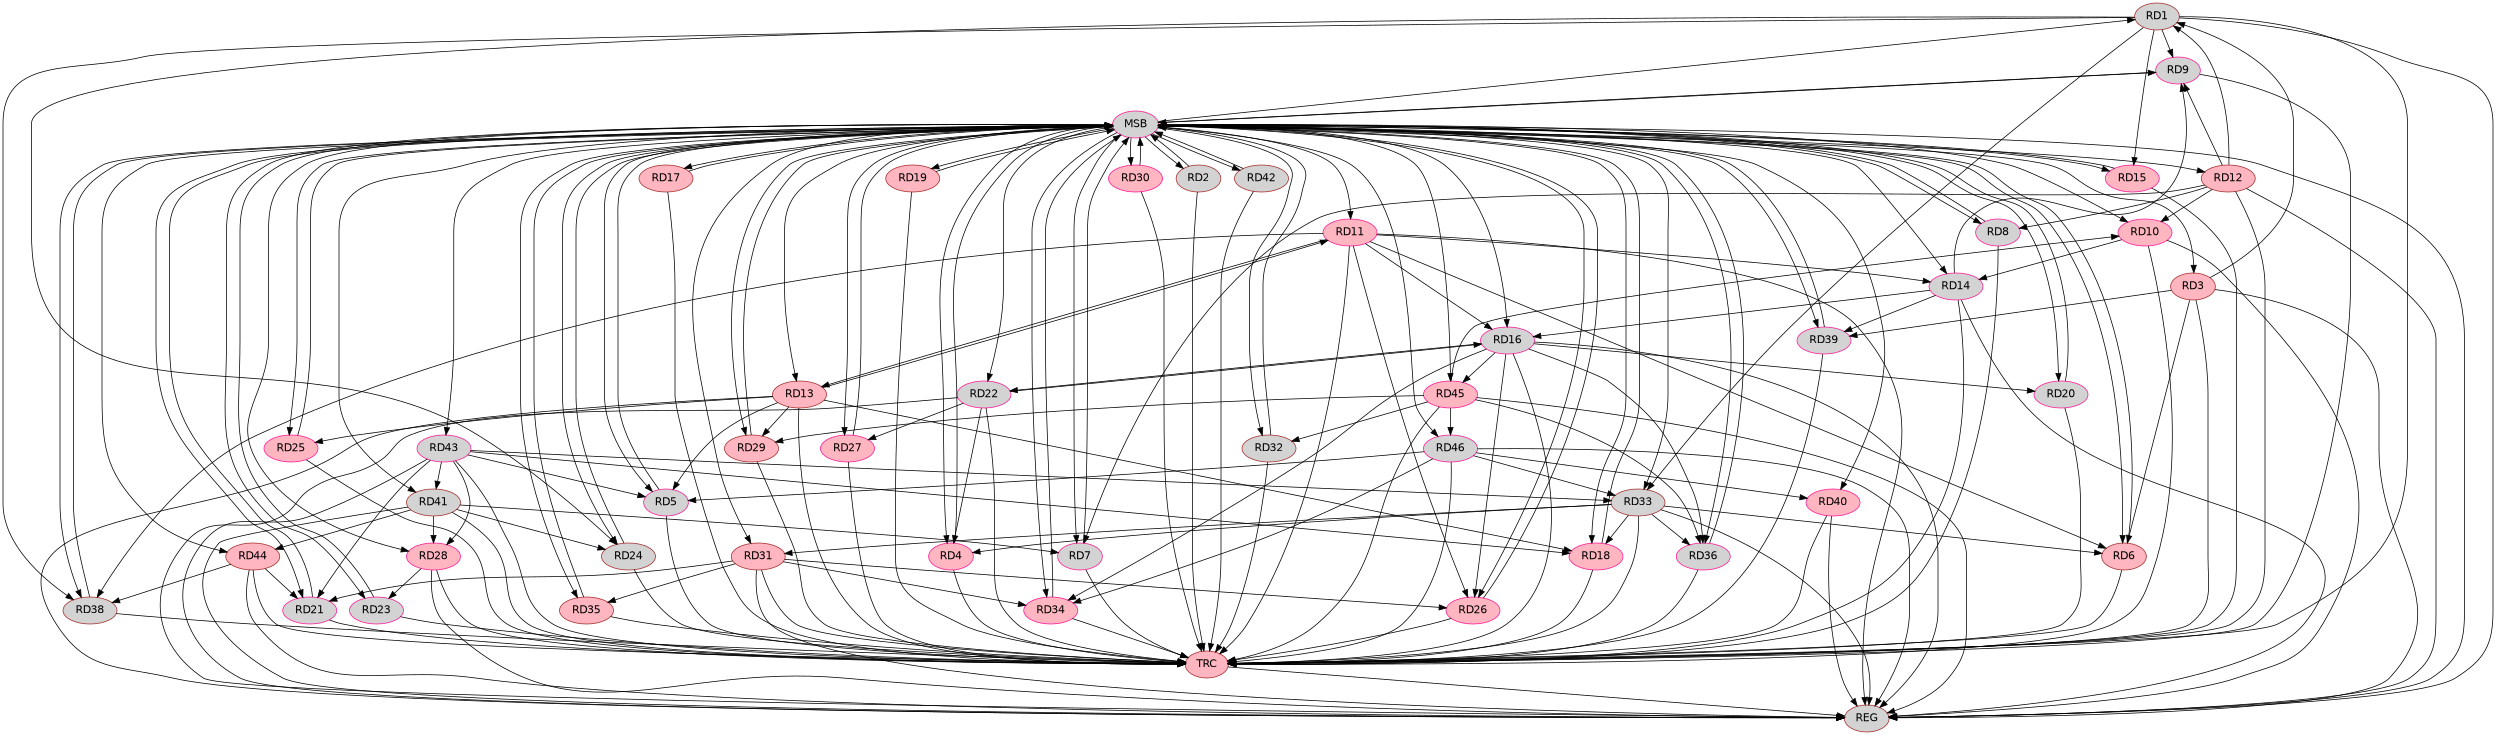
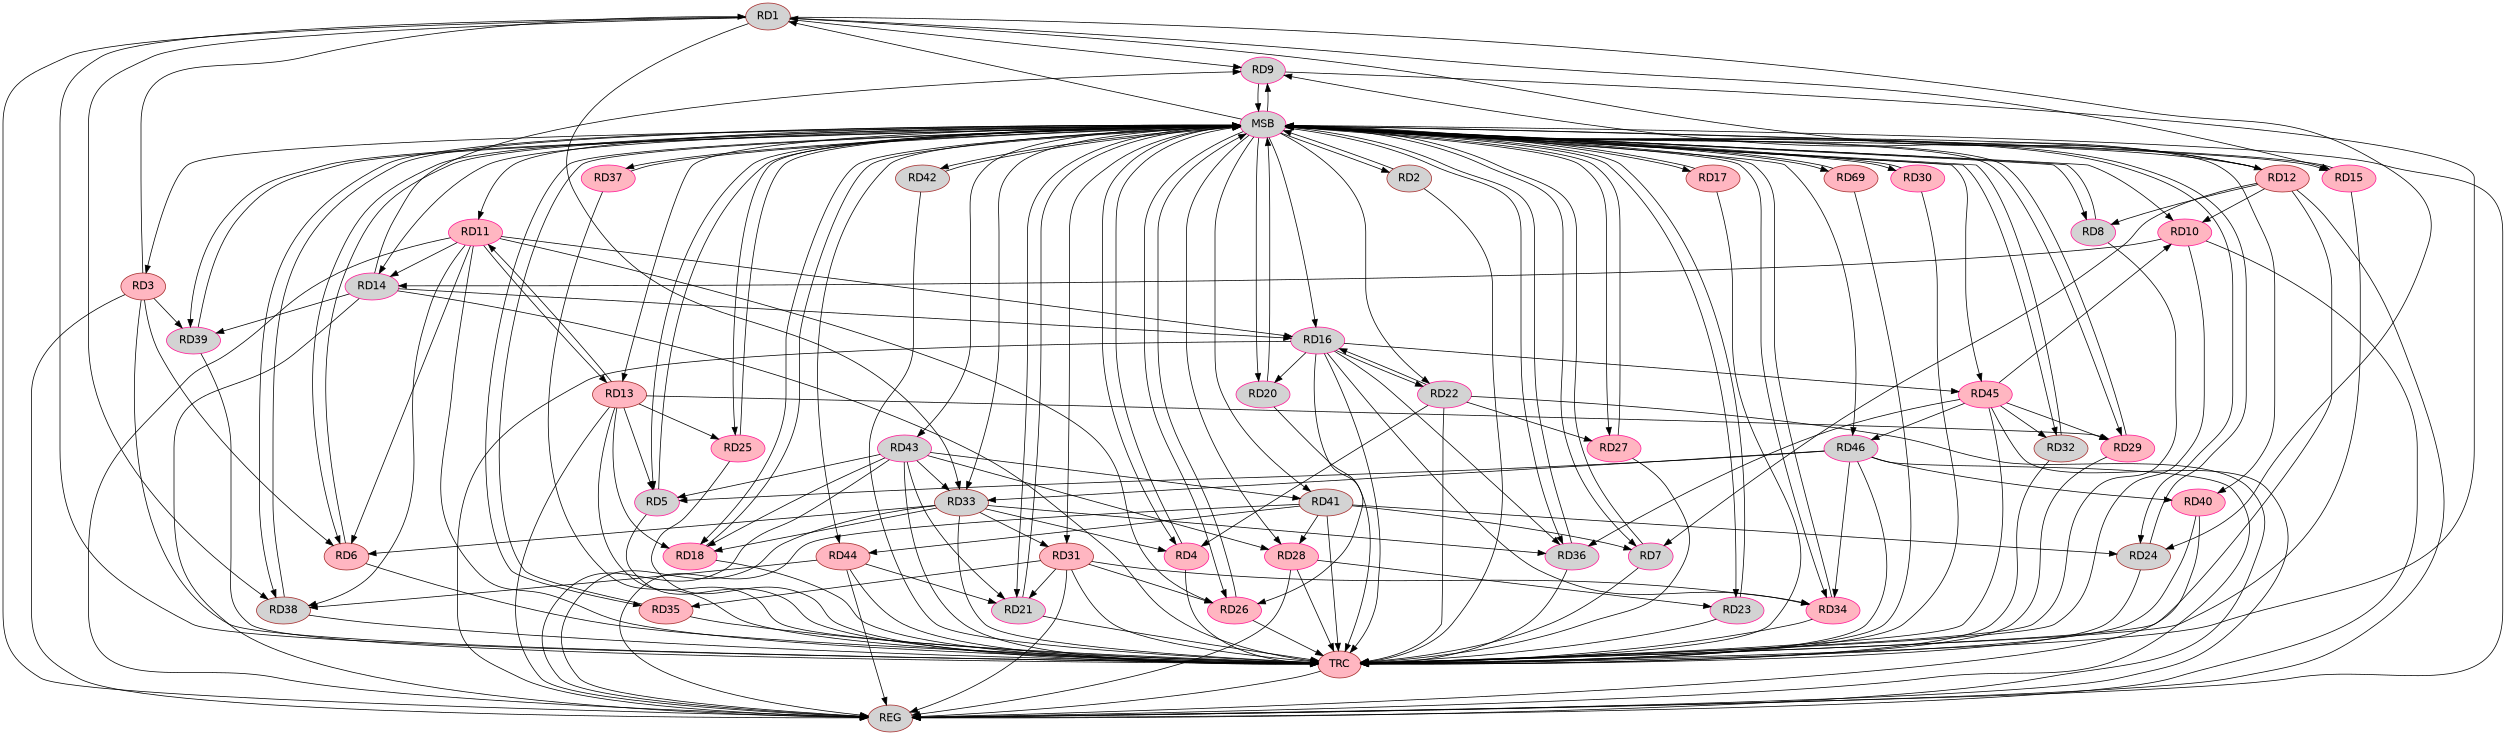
node "RD37": added
node "RD19": label "RD19" -> "RD69"
node "RD29": color brown -> deeppink
